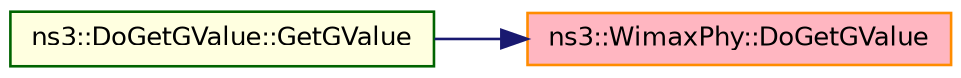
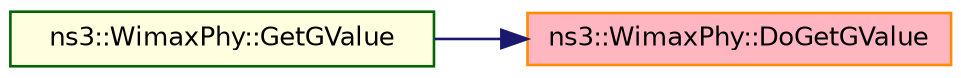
node "ns3::DoGetGValue::GetGValue": label "ns3::DoGetGValue::GetGValue" -> "ns3::WimaxPhy::GetGValue"
